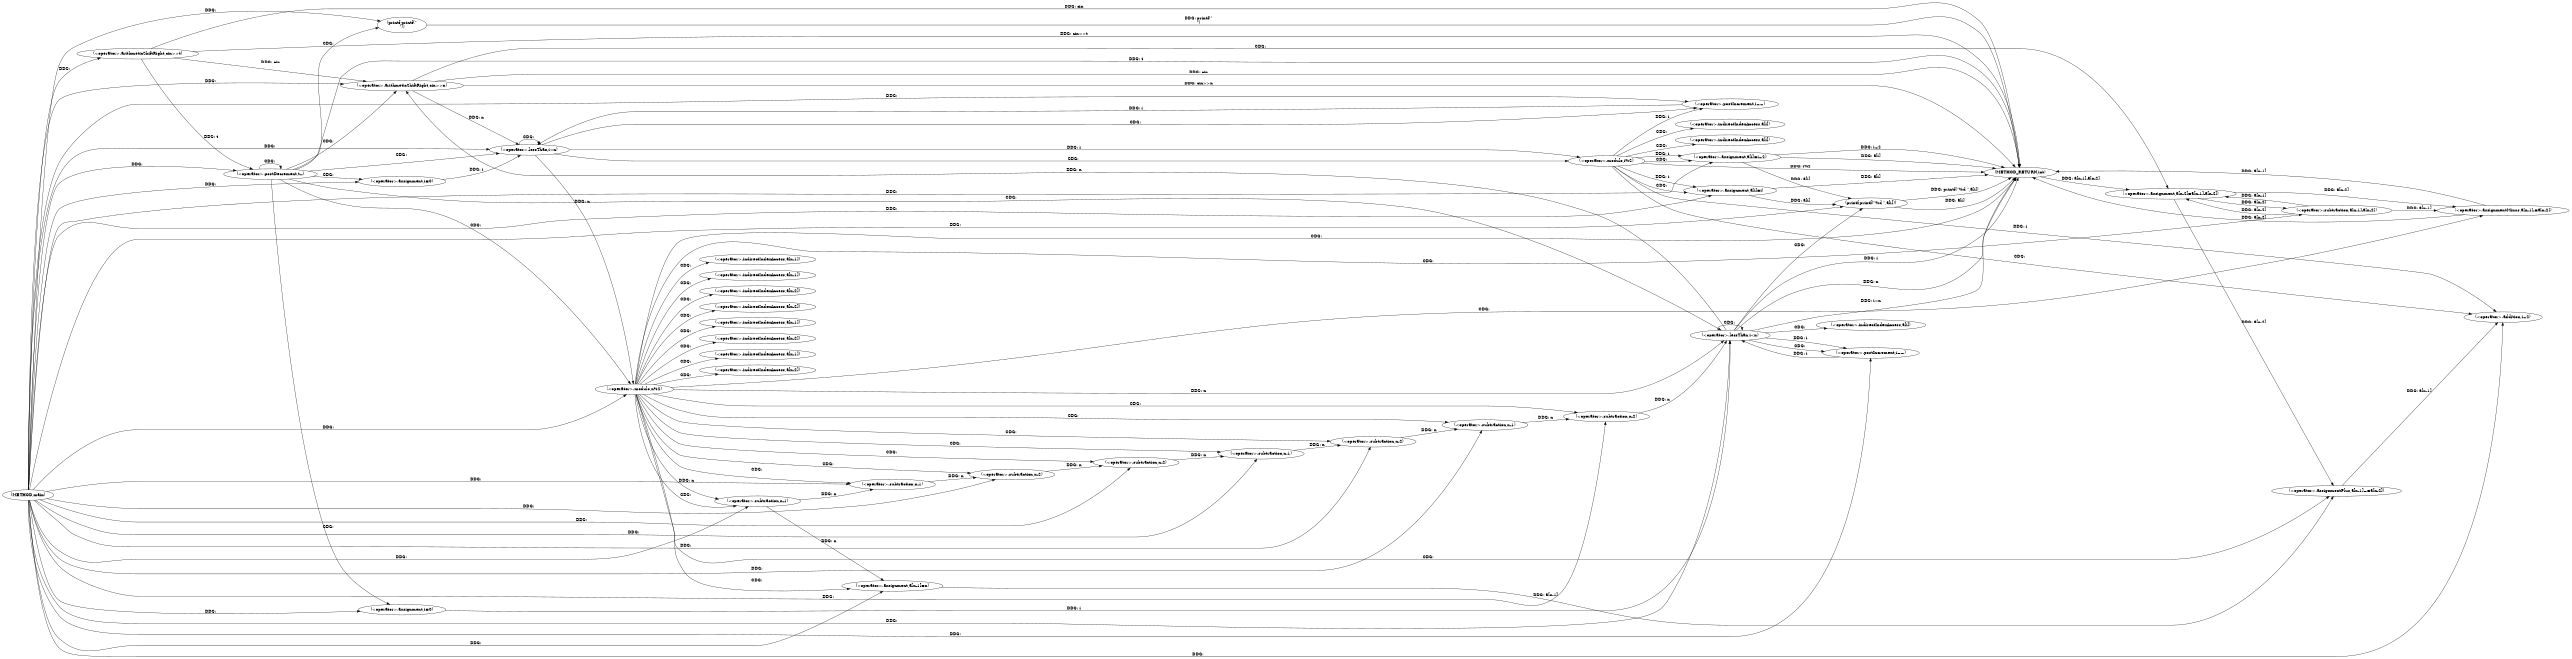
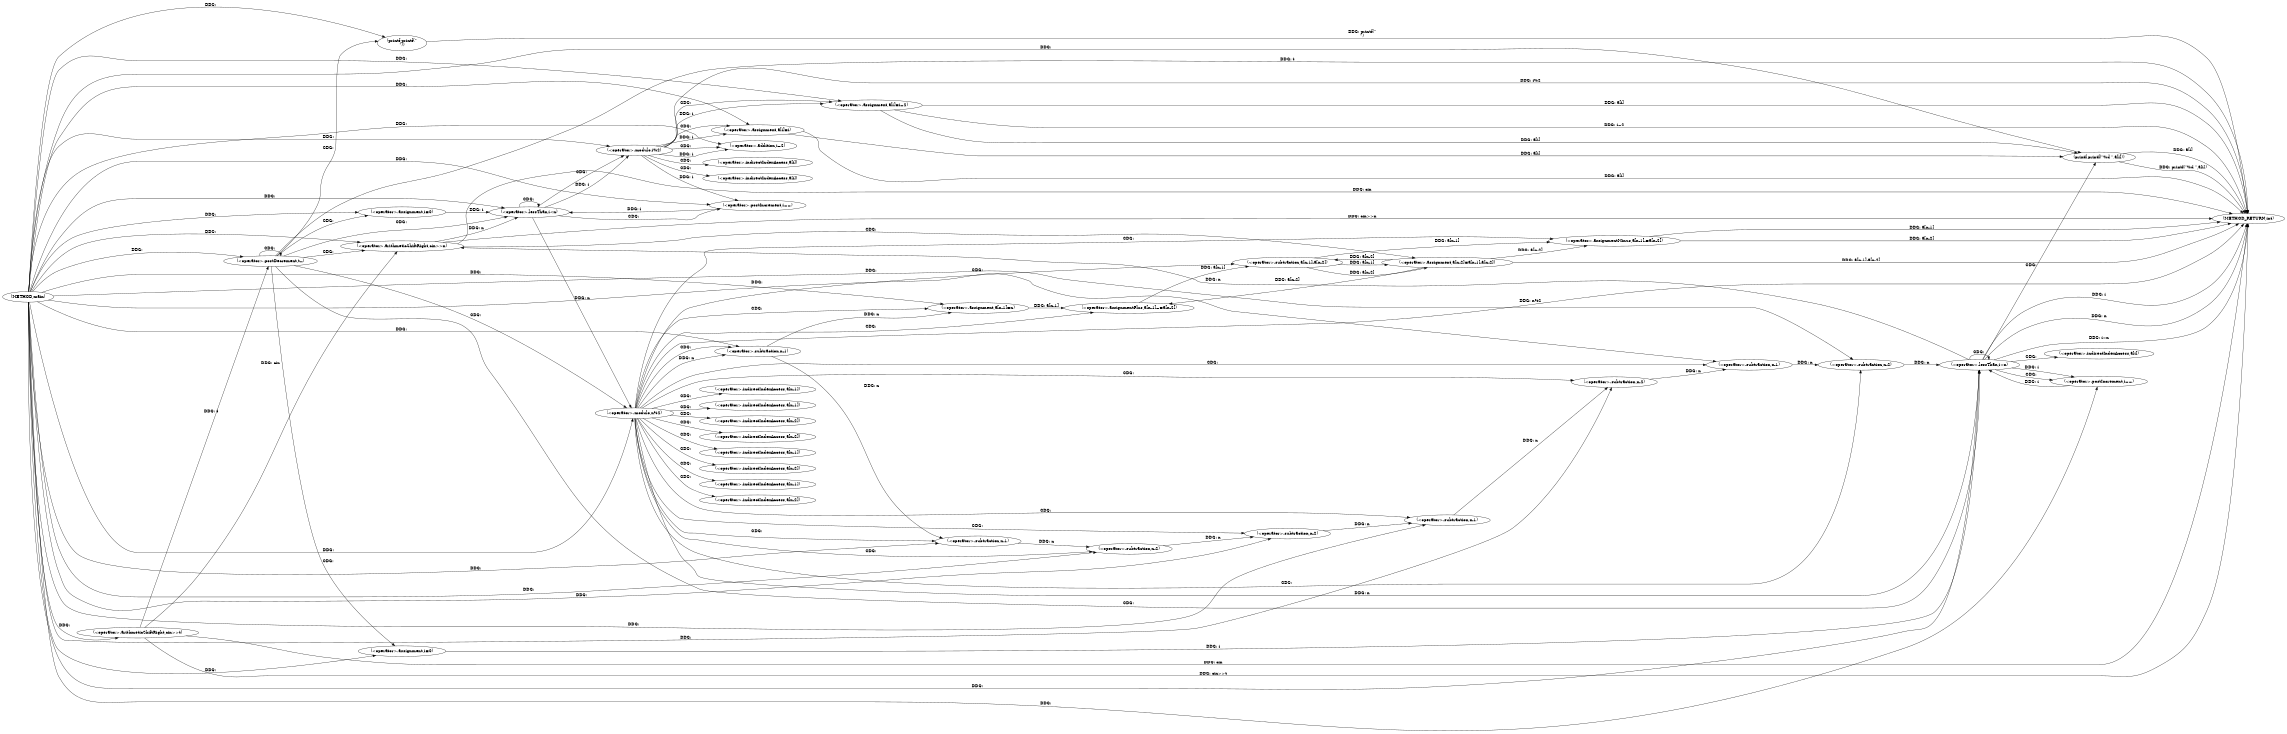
edge "(METHOD,main)" -> "(<operator>.modulo,i%2)": added, label "DDG:"
edge "(METHOD_RETURN,int)" -> "(<operator>.assignment,a[n-2]=a[n-1]-a[n-2])": reversed
edge "(<operator>.modulo,n%2)" -> "(METHOD_RETURN,int)": label "CDG: " -> "DDG: n%2"
edge "(<operator>.assignmentPlus,a[n-1]+=a[n-2])" -> "(<operator>.addition,i+2)": now "(<operator>.assignmentPlus,a[n-1]+=a[n-2])" -> "(<operator>.subtraction,a[n-1]-a[n-2])"
